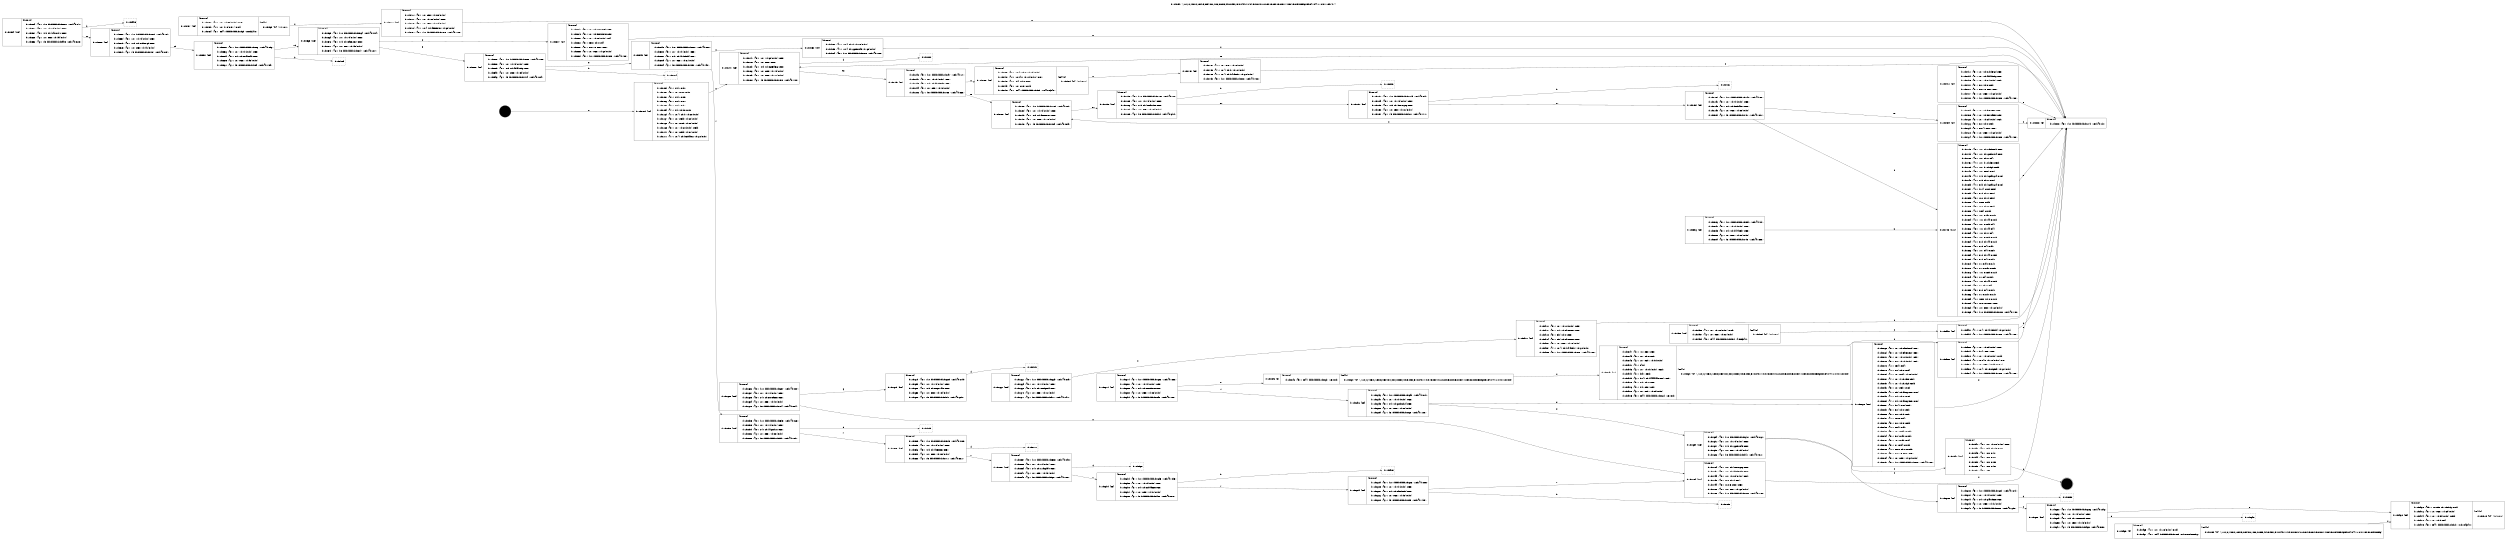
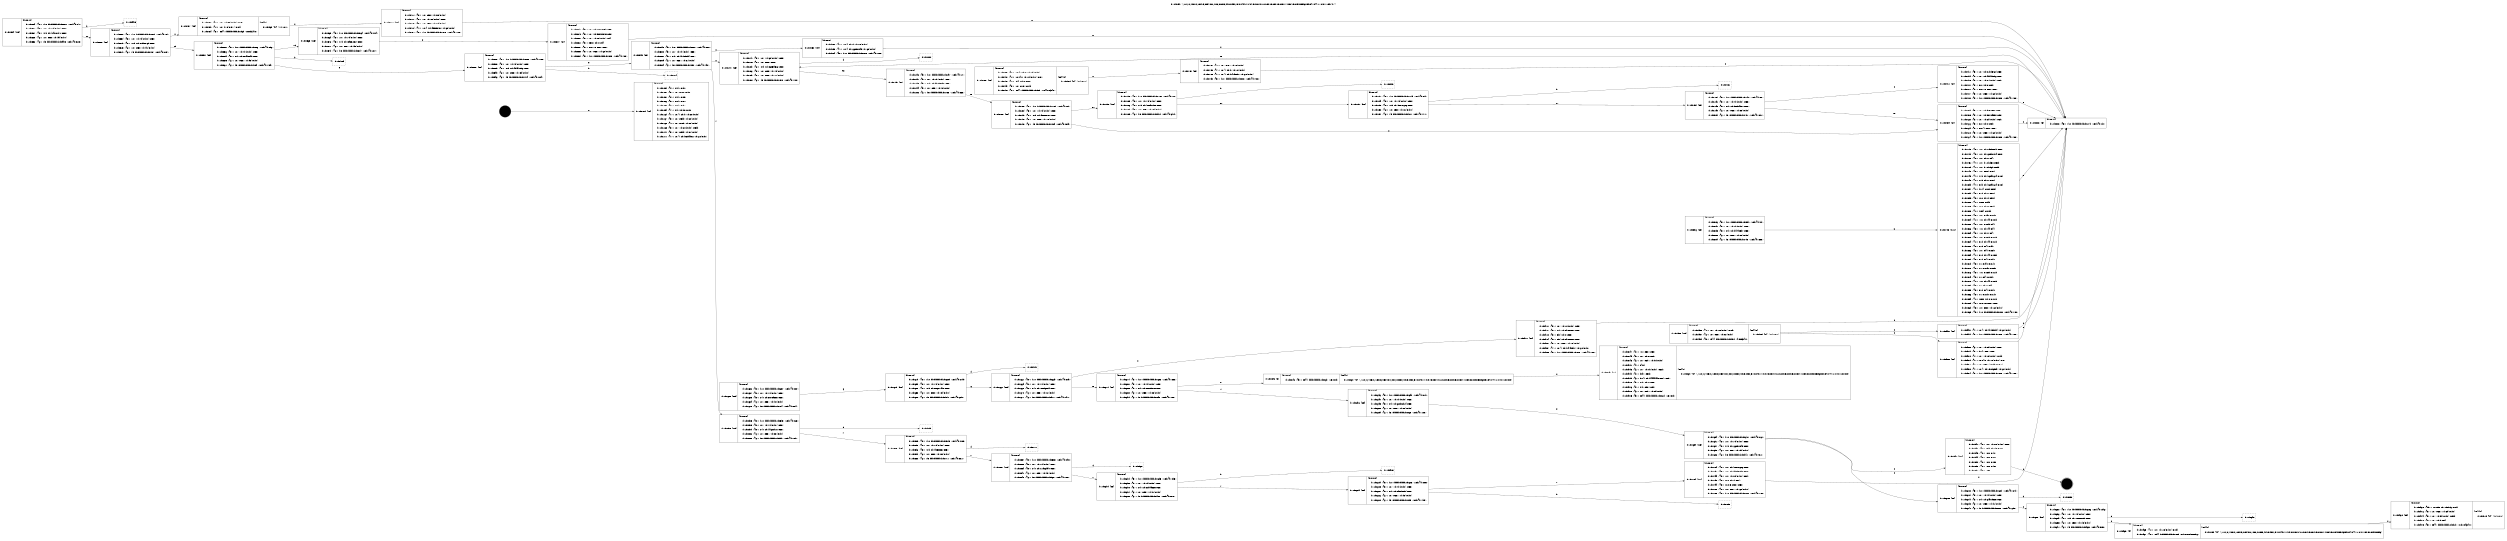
edge "0x401538 [25]" -> "0x401737 [13]": added, label "1"
edge "0x40156a [25]" -> "0x401583 [25]": now "0x401551 [25]" -> "0x401583 [25]"
edge "0x401492 [22]" -> "0x4017aa [23]": removed, label "1"
edge "0x401450 [43]" -> "0x40147b [23]": now "0x40159c [25]" -> "0x40147b [23]"
edge "0x401759 [27]" -> "0x4014a8 [22]": reversed
edge "0x4014ed [25]" -> "0x4017d8 [144]": now "0x4014ed [25]" -> "0x401704 [27]"
edge "0x4018f7 [44]" -> "0x401923 [33]": now "0x401983 [15]" -> "0x401923 [33]"
edge "0x40164b [25]" -> "0x401664 [25]": added, label "6"
edge "0x401664 [25]" -> "0x40167d [25]": added, label "5"
node "0x401868 [111]": removed
edge "0x401632 [25]" -> "0x40178f [27]": removed, label "1"
edge "0x4016e1 [25]" -> "0x40196c [23]": now "0x4016e1 [25]" -> "0x401963 [9]"
